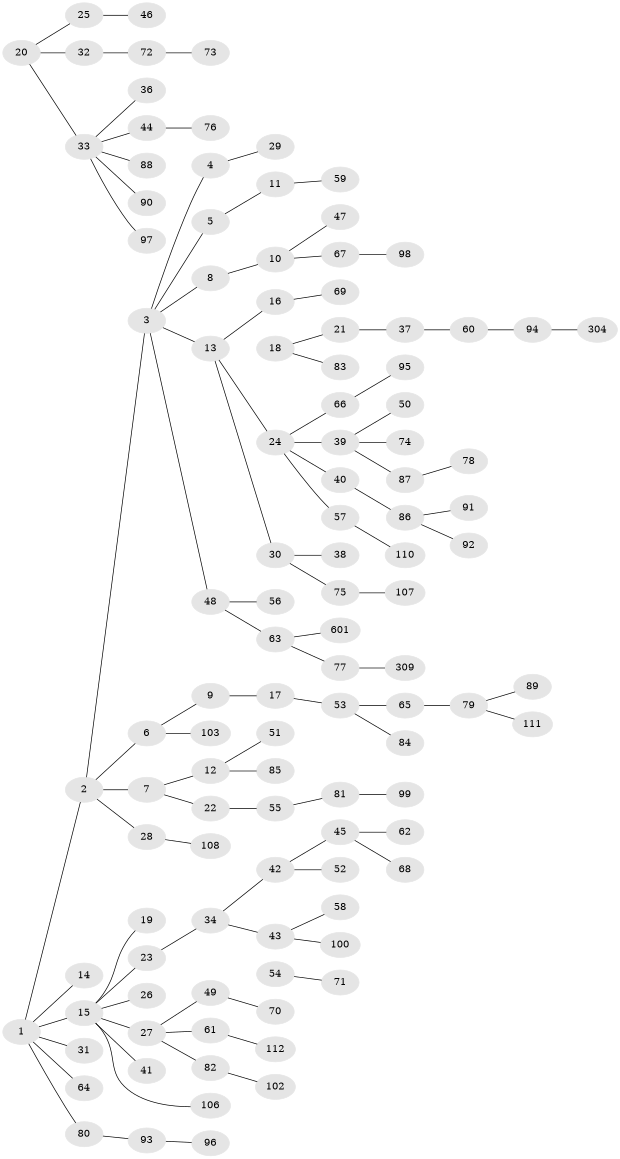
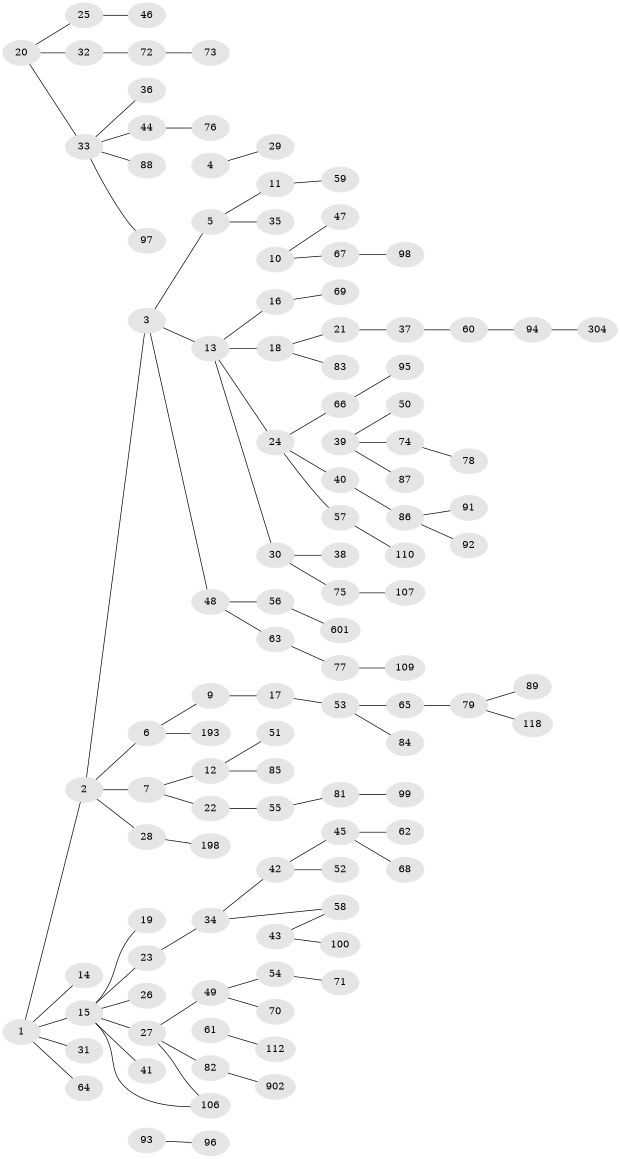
node "90": removed
node "35": added
edge "4" -- "3": removed
node "8": removed
edge "13" -- "18": added
edge "24" -- "39": removed
edge "78" -- "87": now "78" -- "74"
edge "601" -- "63": now "601" -- "56"
node "309": label "309" -> "109"
node "111": label "111" -> "118"
node "103": label "103" -> "193"
node "108": label "108" -> "198"
edge "34" -- "43": now "34" -- "58"
edge "54" -- "49": added
edge "61" -- "27": now "106" -- "27"
node "102": label "102" -> "902"
node "80": removed
